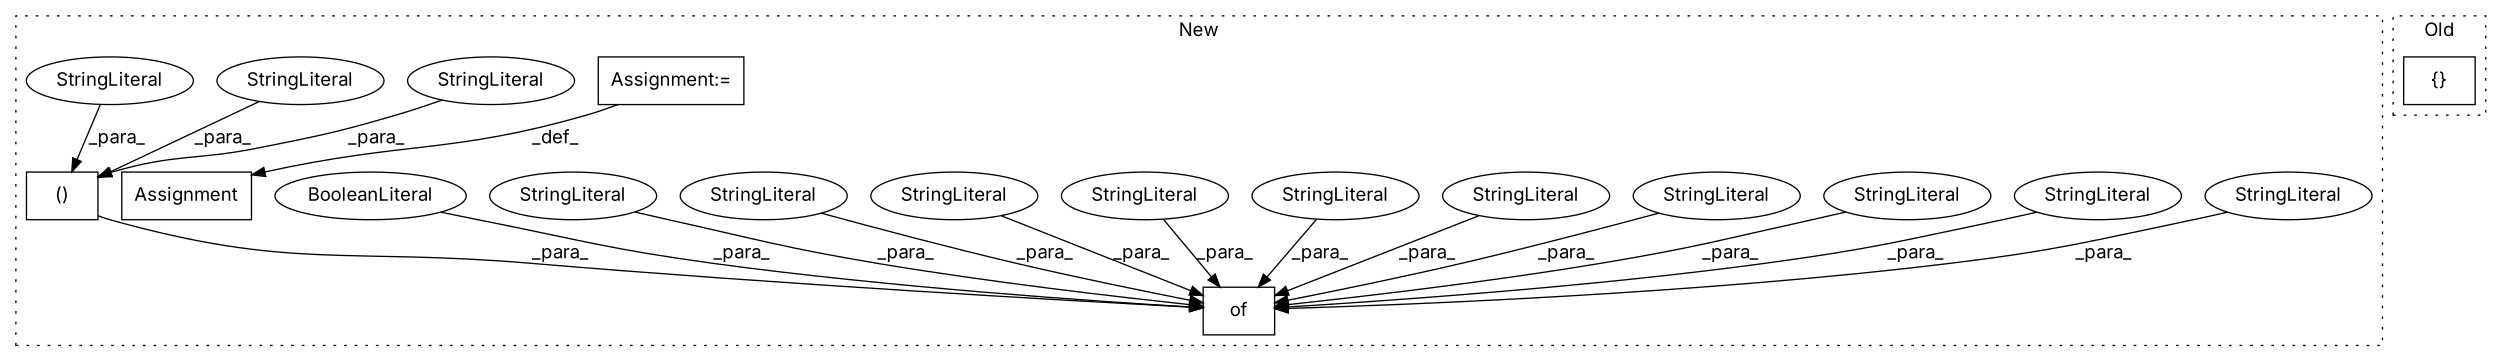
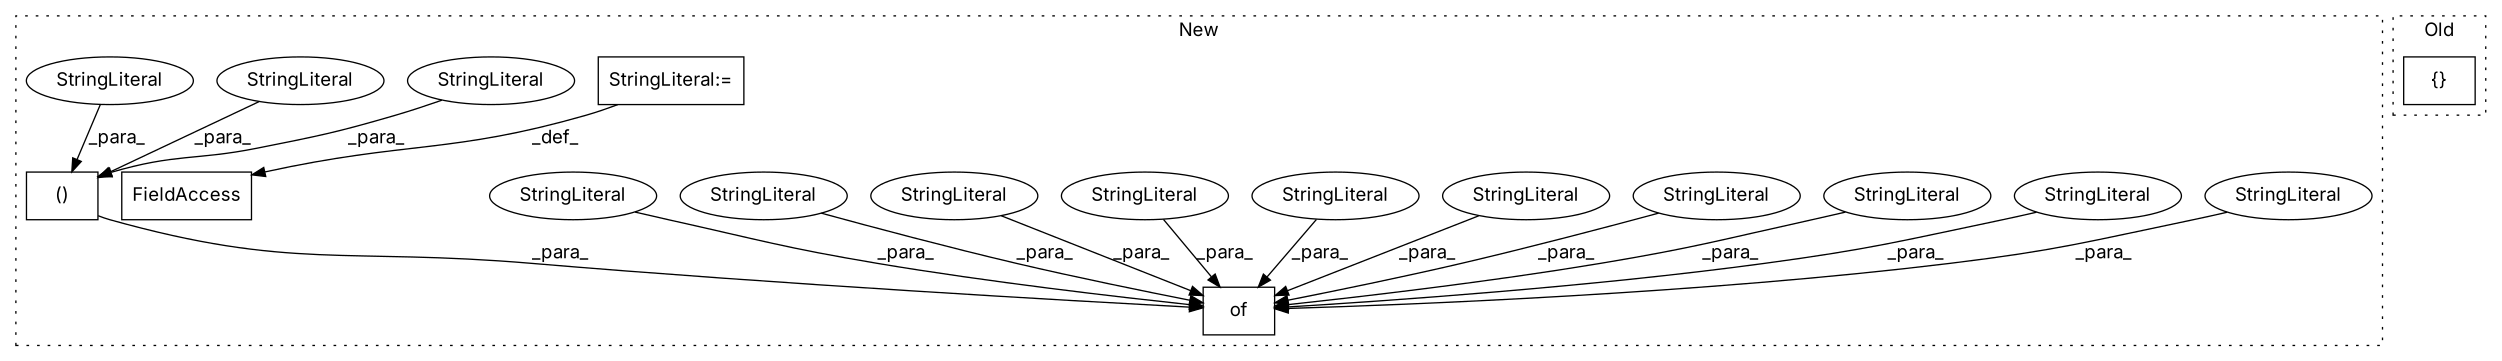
node "Assignment:=": label "Assignment:=" -> "StringLiteral:="
node "Assignment": label "Assignment" -> "FieldAccess"
node "BooleanLiteral": removed
